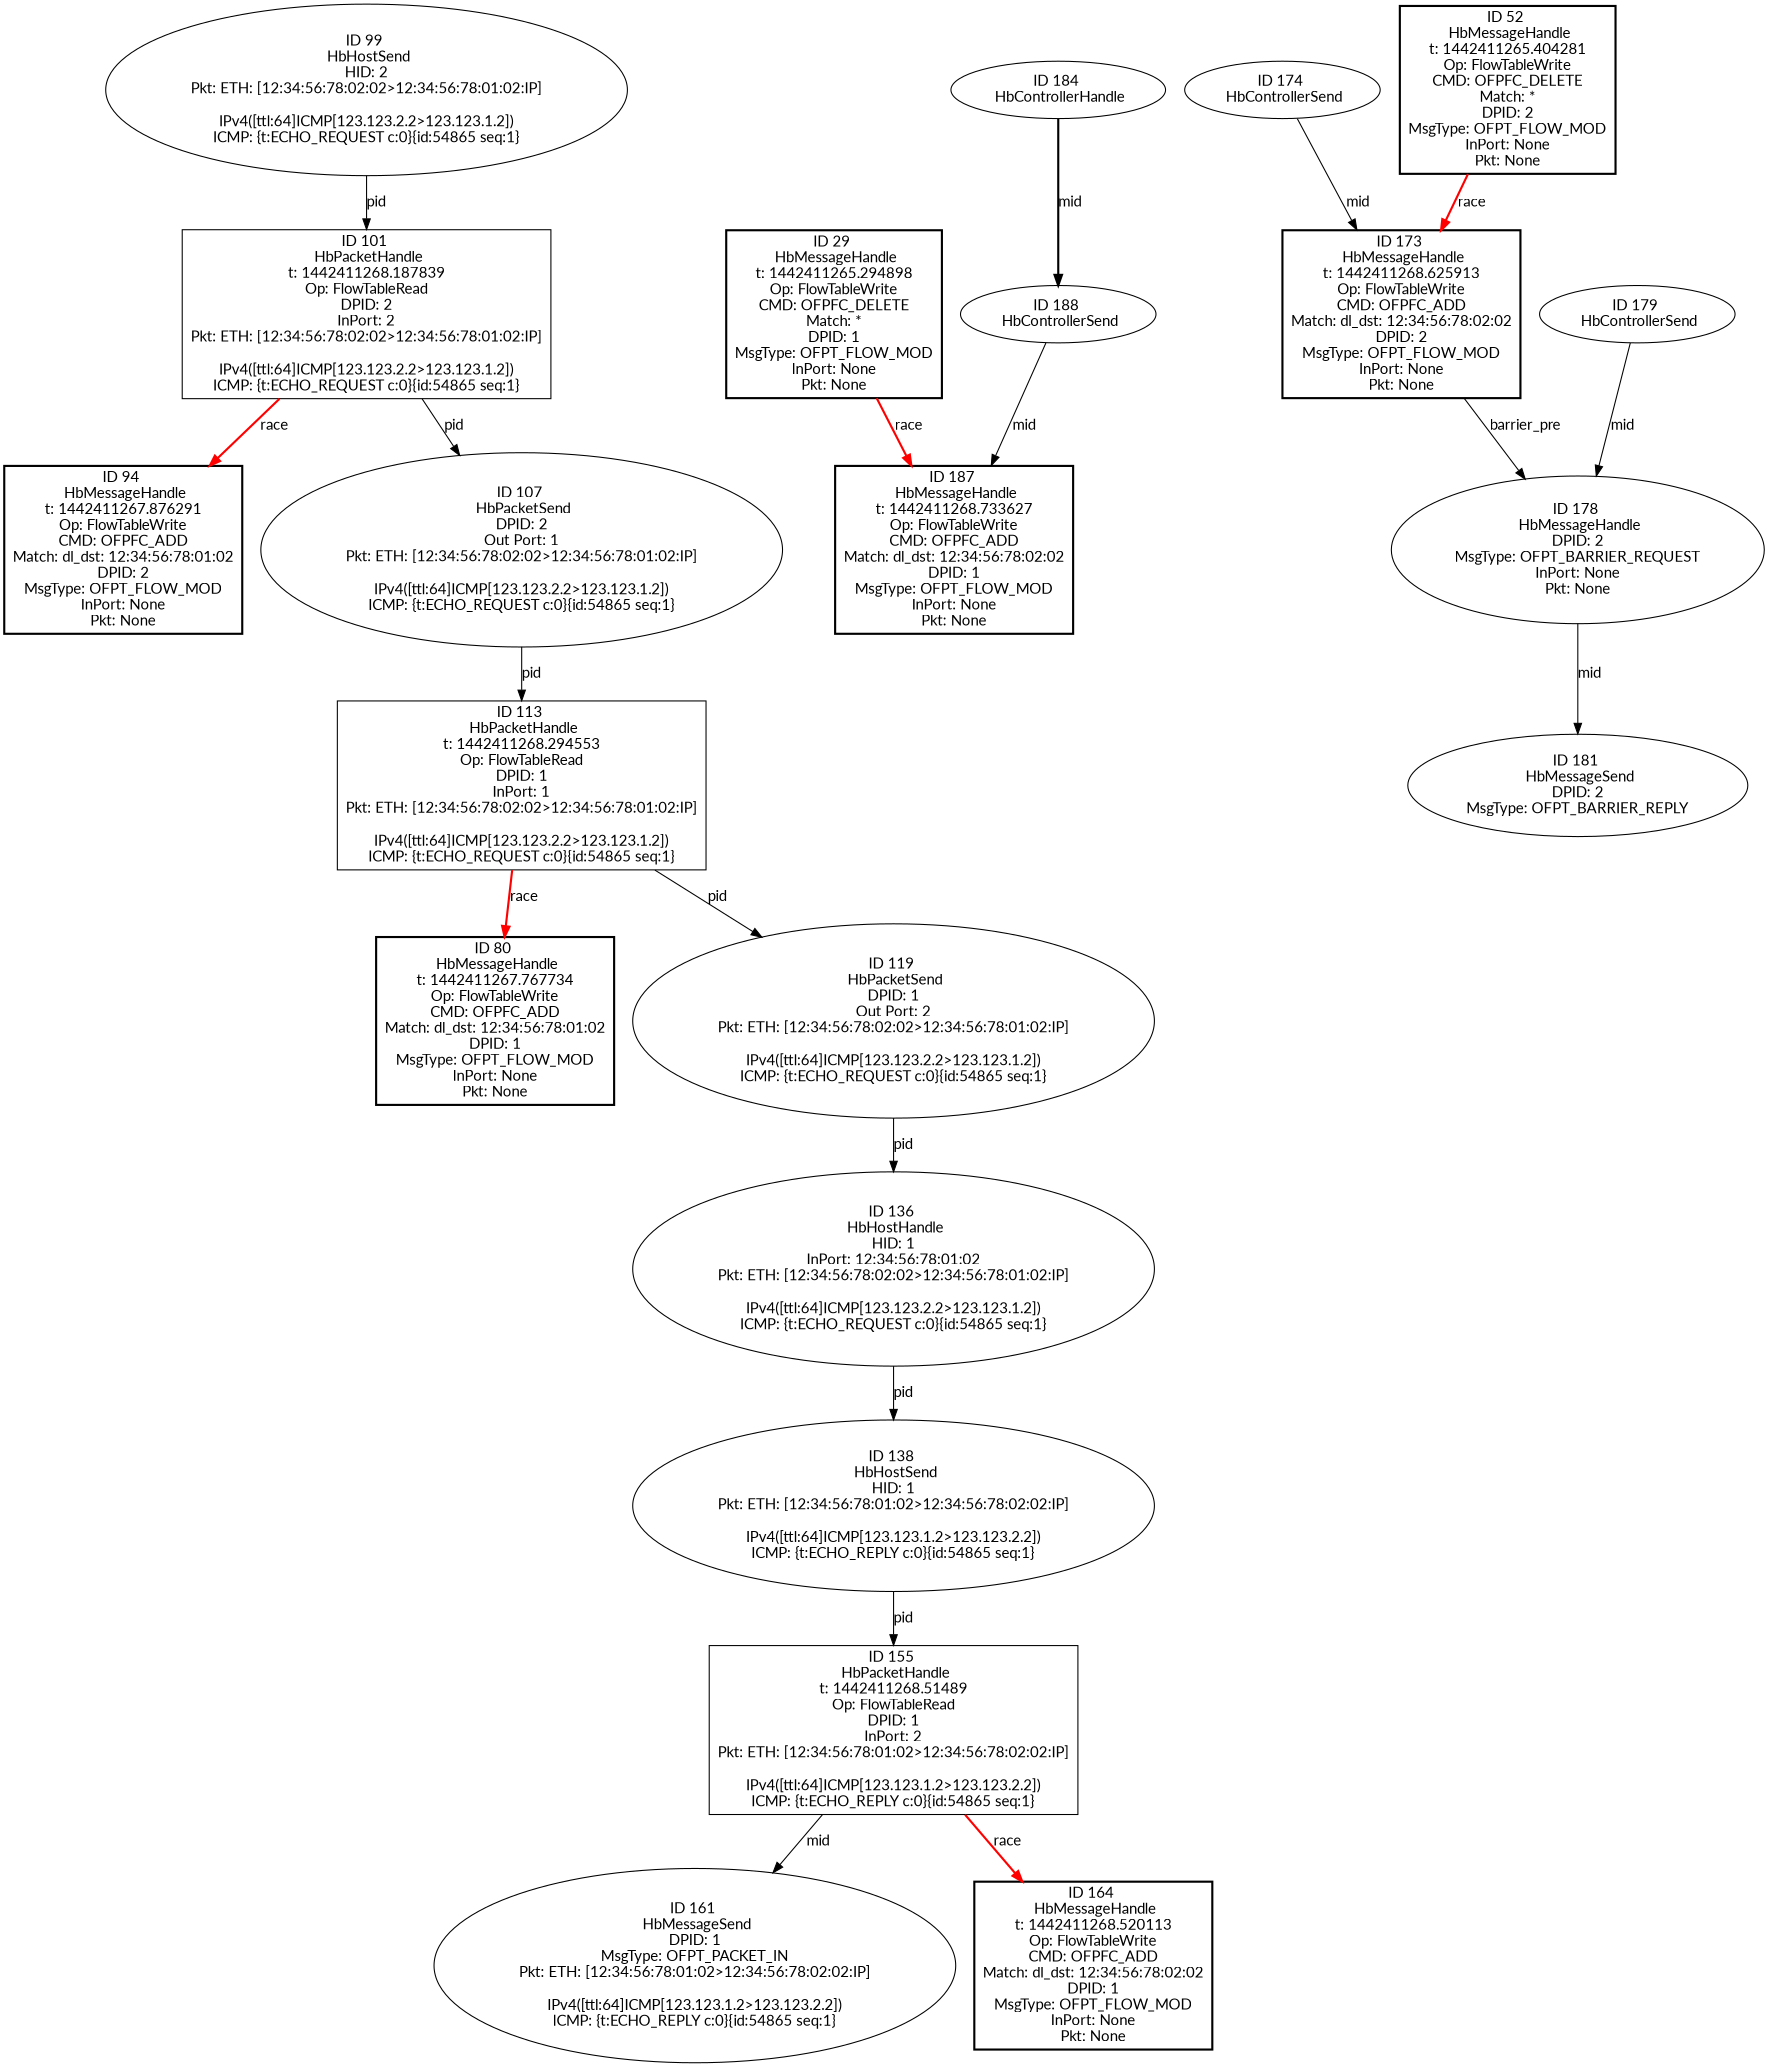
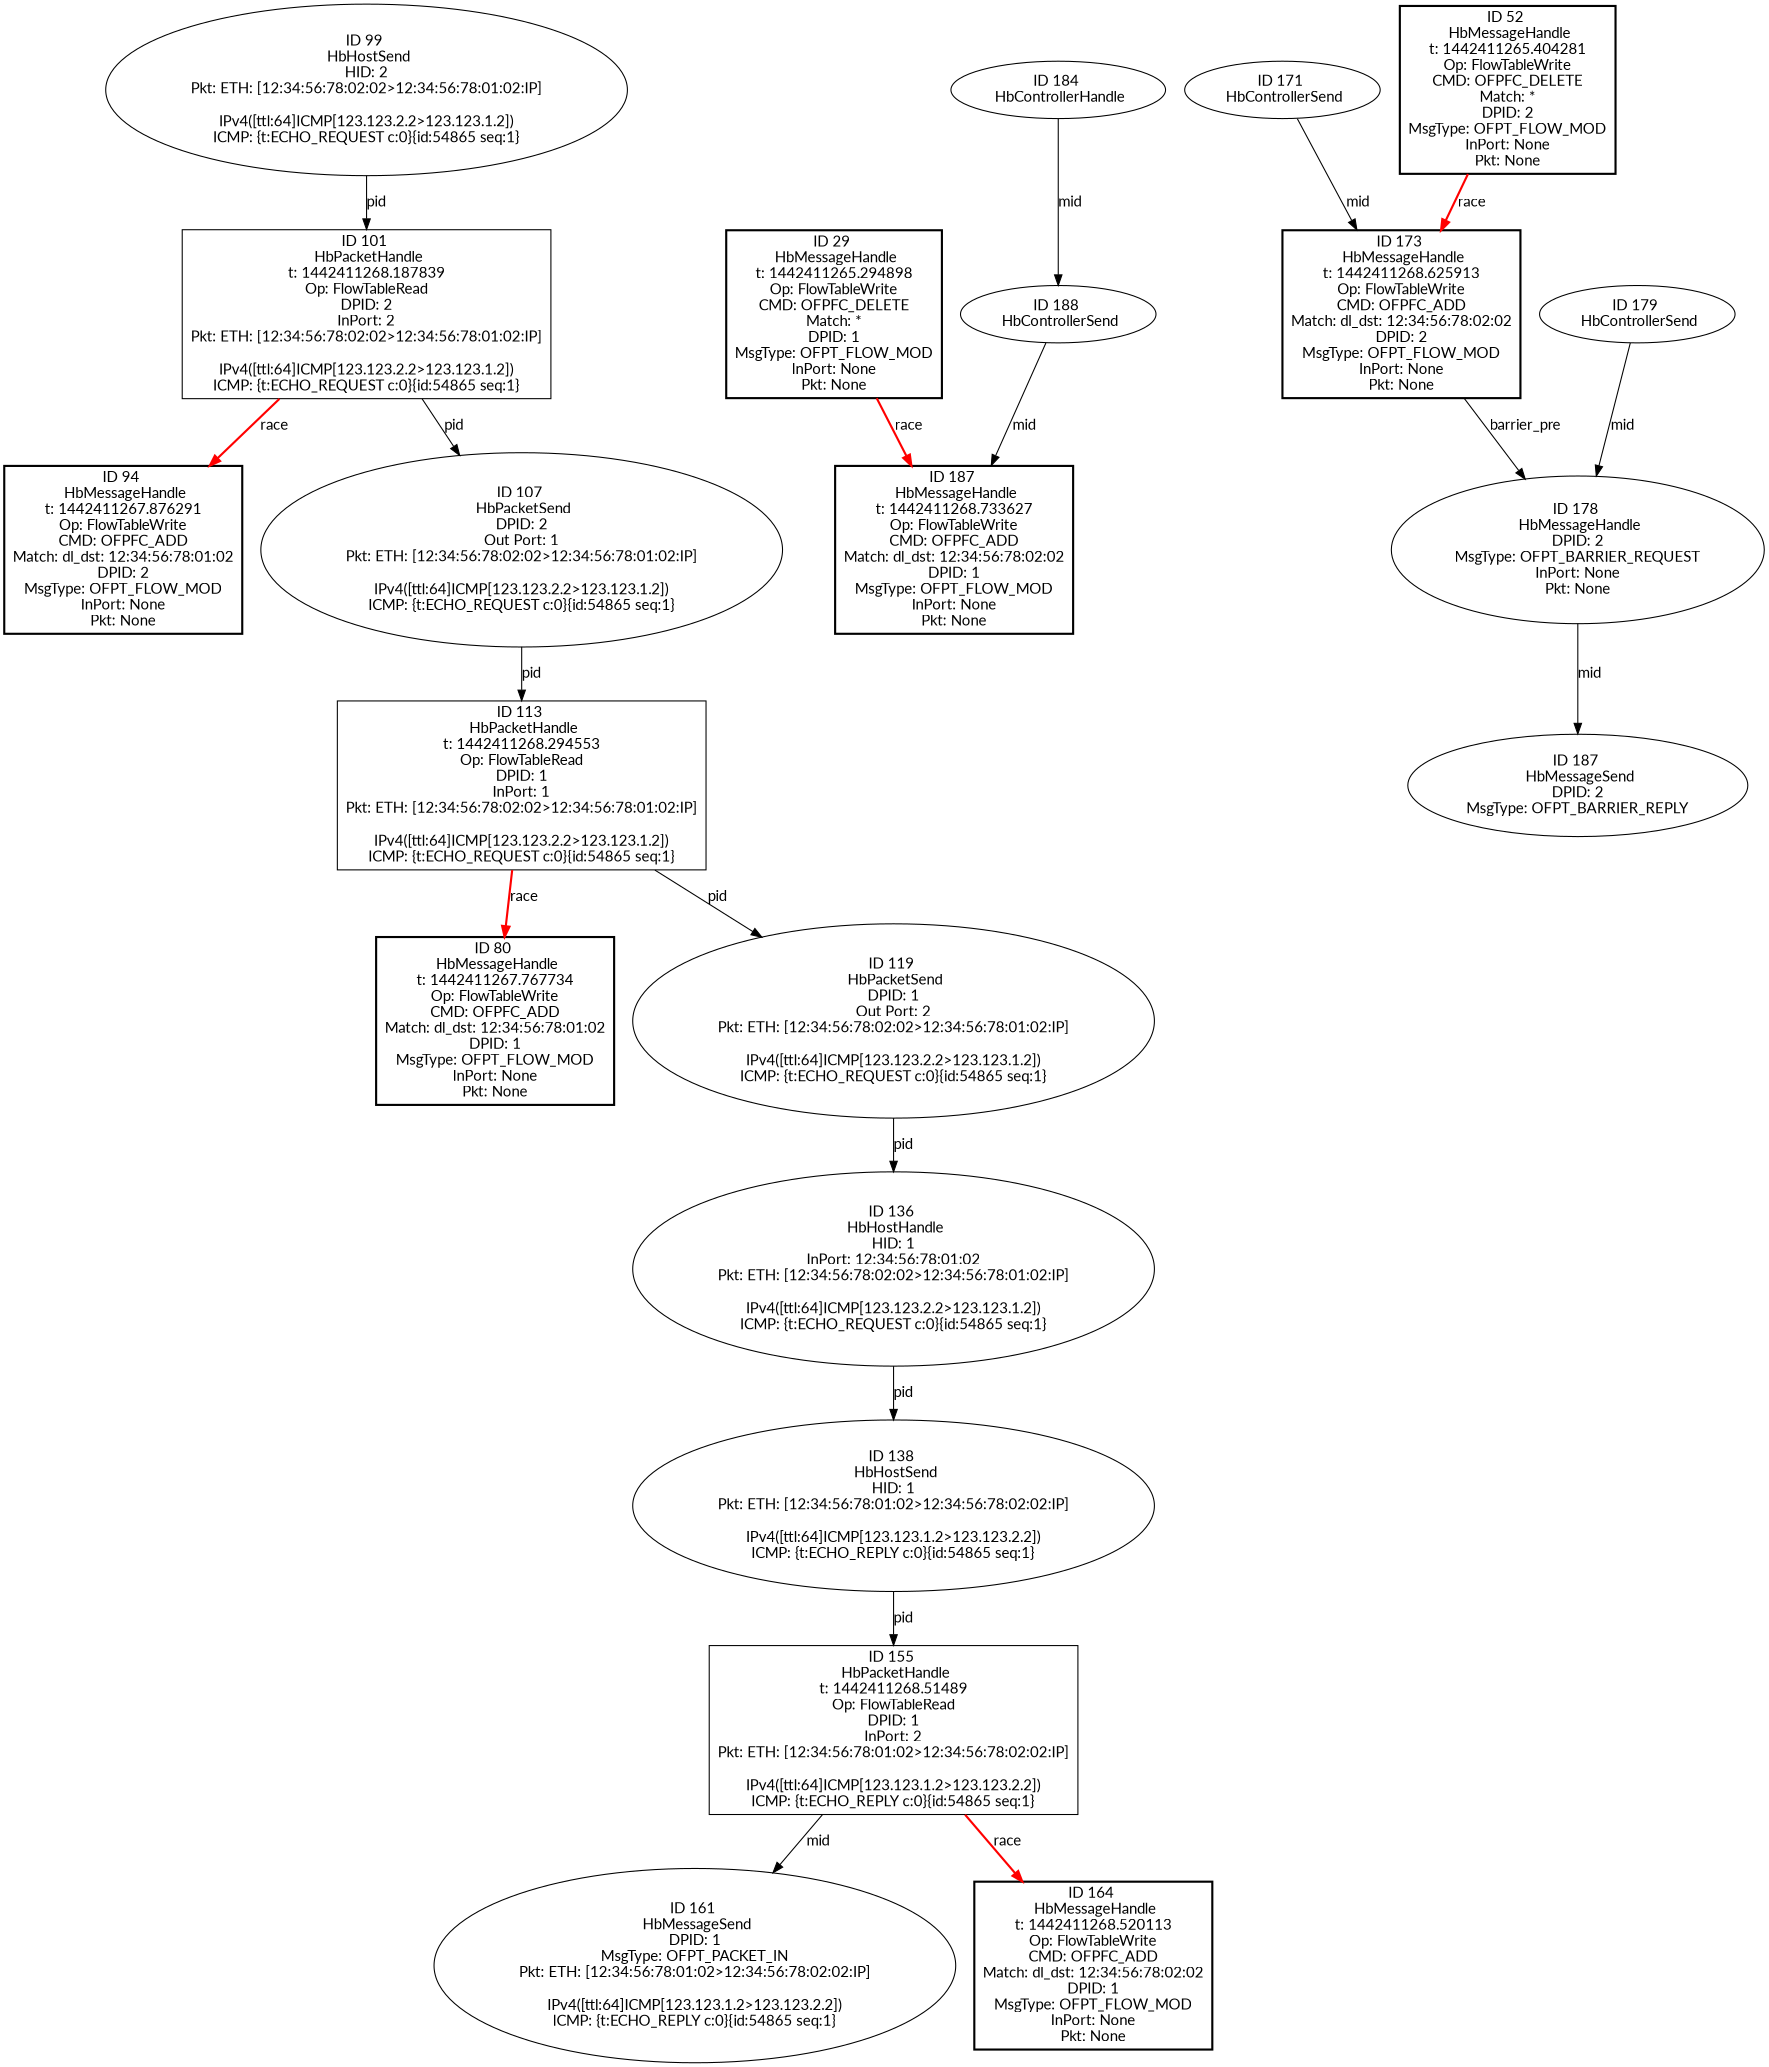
node "ID 174 HbControllerSend": label "ID 174 HbControllerSend" -> "ID 171 HbControllerSend"
edge "ID 184 HbControllerHandle" -> "ID 188 HbControllerSend": style bold -> solid
node "ID 181 HbMessageSend DPID: 2 MsgType: OFPT_BARRIER_REPLY": label "ID 181 HbMessageSend DPID: 2 MsgType: OFPT_BARRIER_REPLY" -> "ID 187 HbMessageSend DPID: 2 MsgType: OFPT_BARRIER_REPLY"
